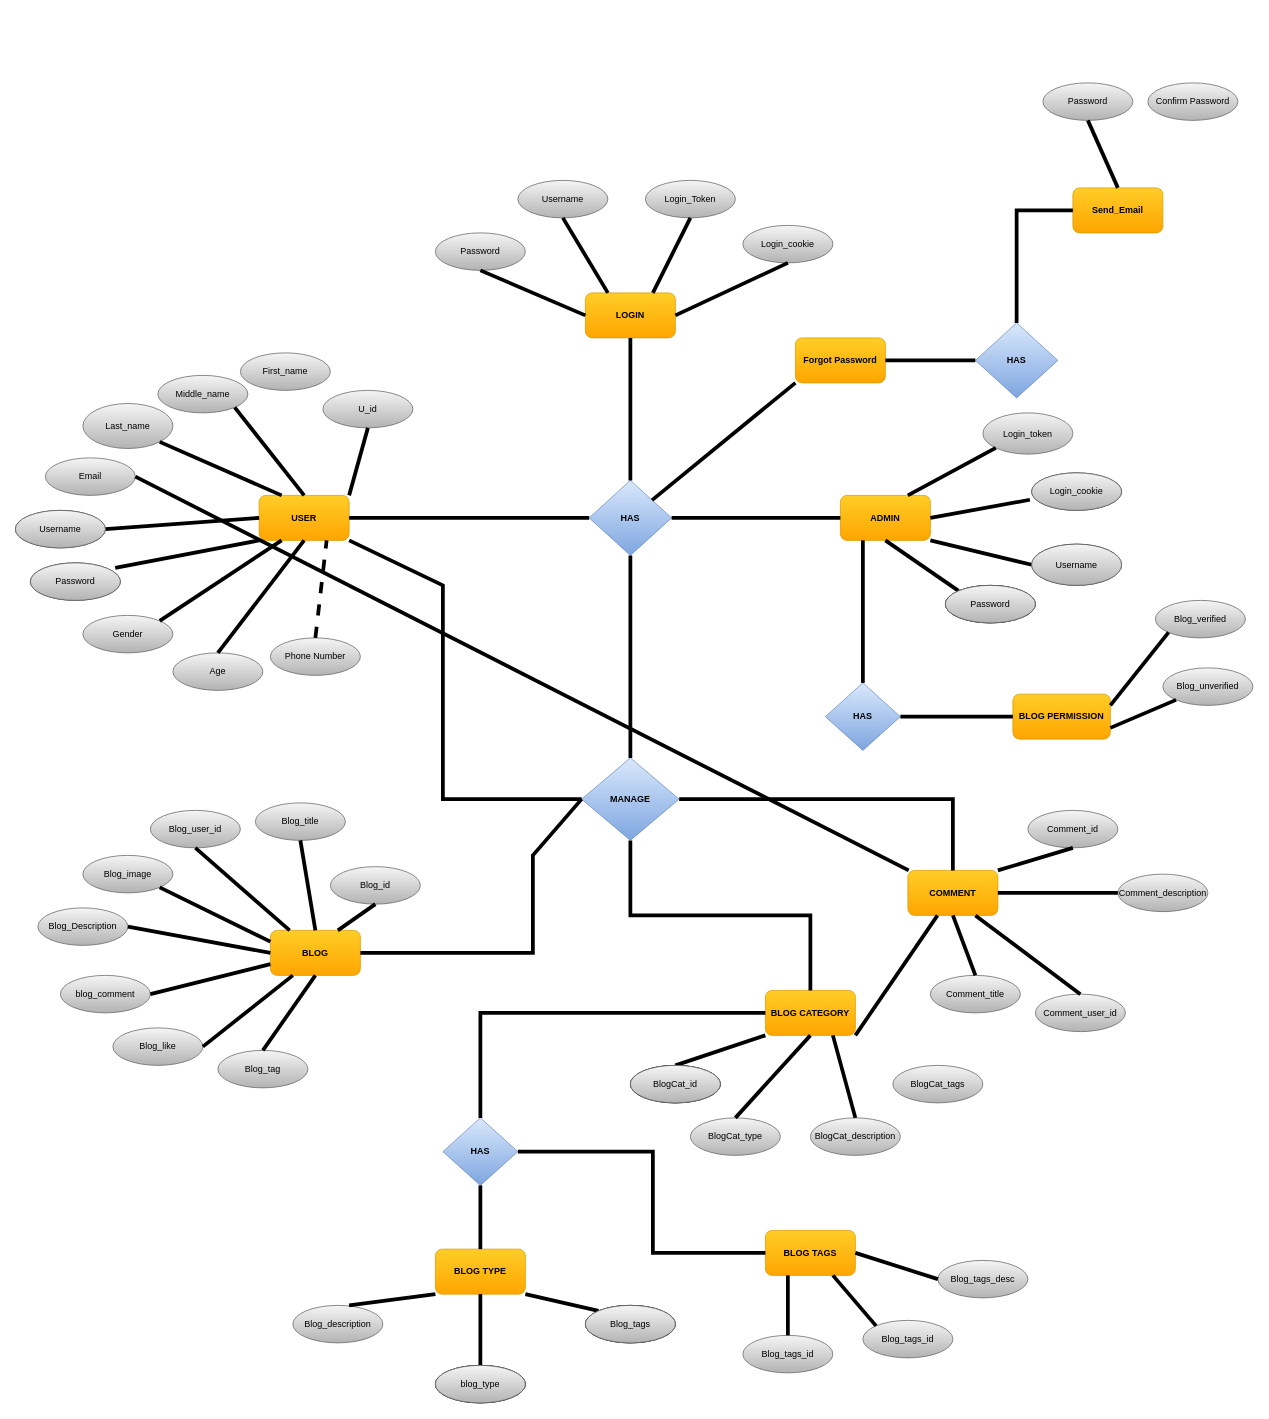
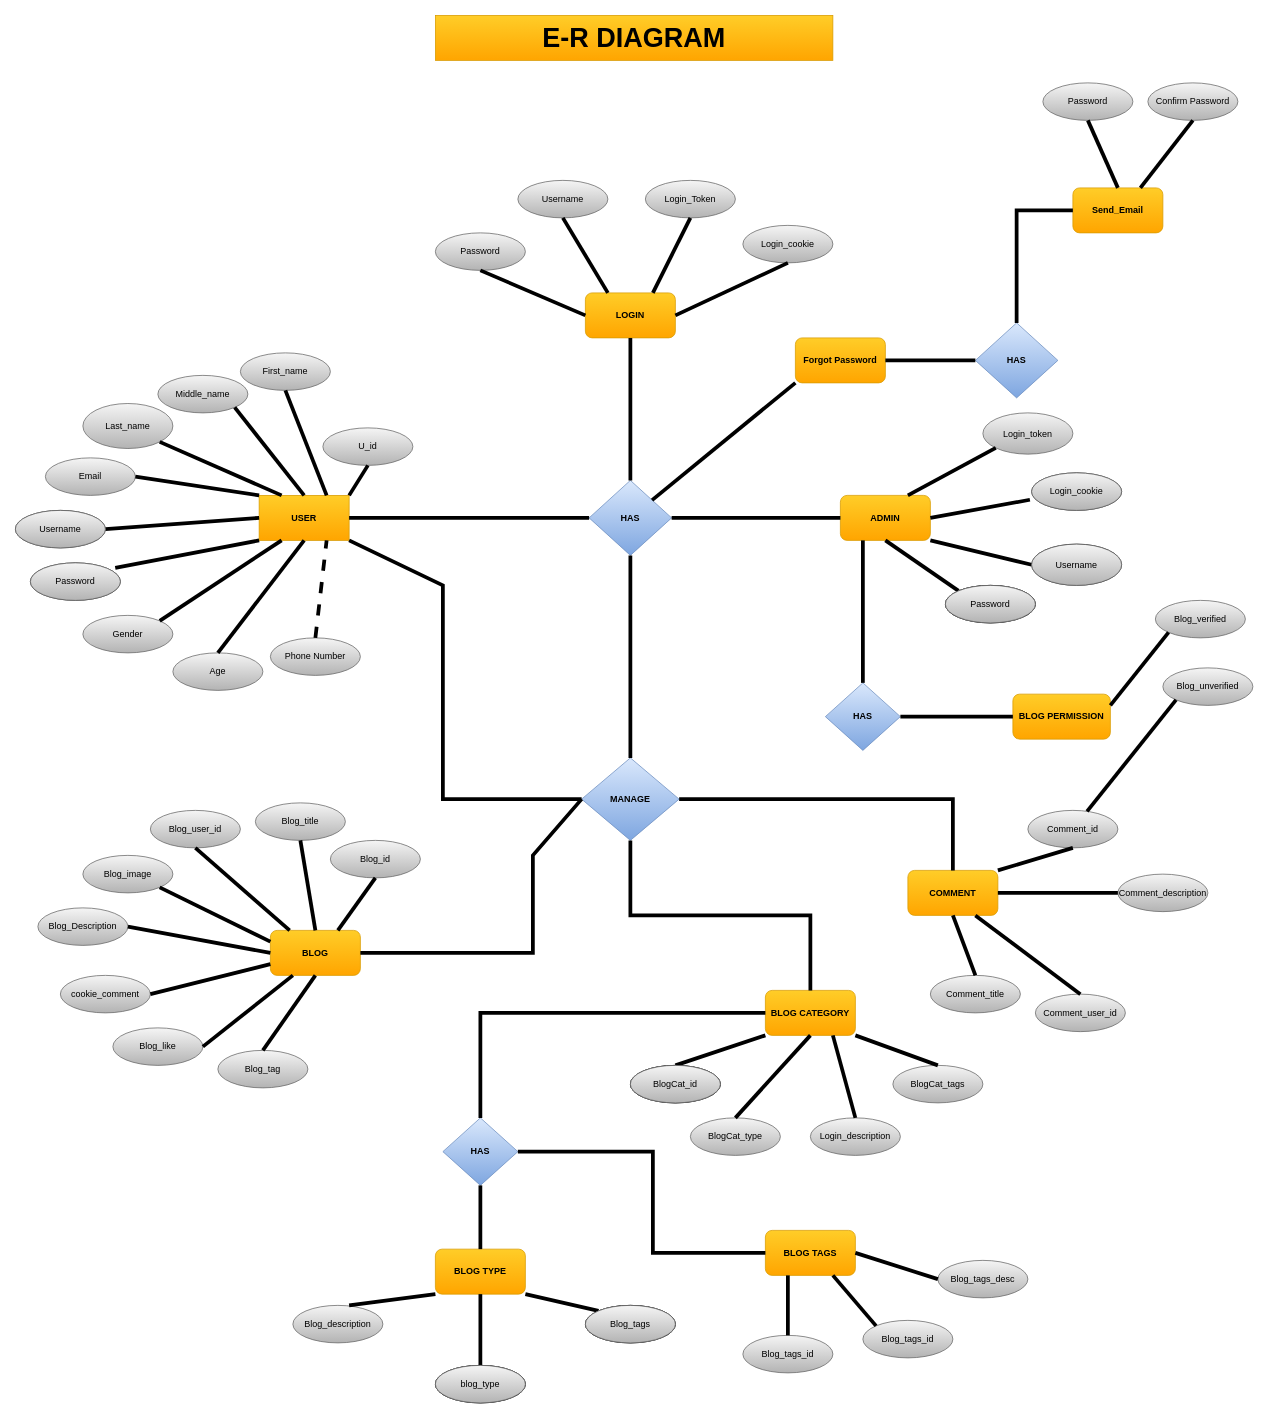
node "E-R DIAGRAM": added
edge "Confirm Password" -- "Send_Email": added
node "U_id": moved (368, 409) -> (368, 447)
edge "First_name" -- "USER": added
node "USER": shape rounded rectangle -> rectangle
edge "Email" -- "COMMENT": now "Email" -- "USER"
edge "Blog_unverified" -- "BLOG PERMISSION": now "Blog_unverified" -- "Comment_id"
node "Blog_id": moved (375, 885) -> (375, 859)
edge "COMMENT" -- "BLOG CATEGORY": now "BlogCat_tags" -- "BLOG CATEGORY"
node "blog_comment": label "blog_comment" -> "cookie_comment"
node "BlogCat_description": label "BlogCat_description" -> "Login_description"
